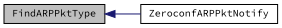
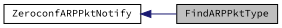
edge "ZeroconfARPPktNotify" -> "FindARPPktType": reversed
